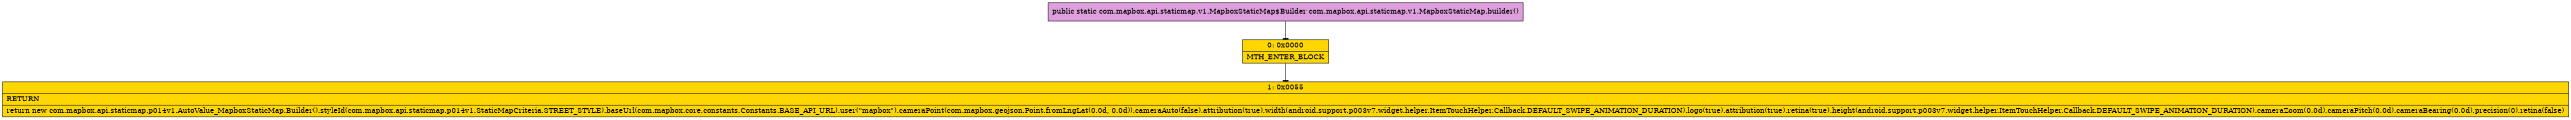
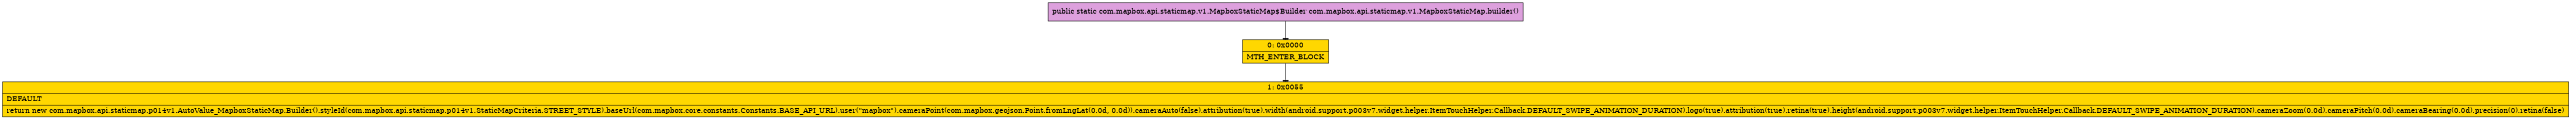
node "1: 0x0055": text "RETURN" -> "DEFAULT"
